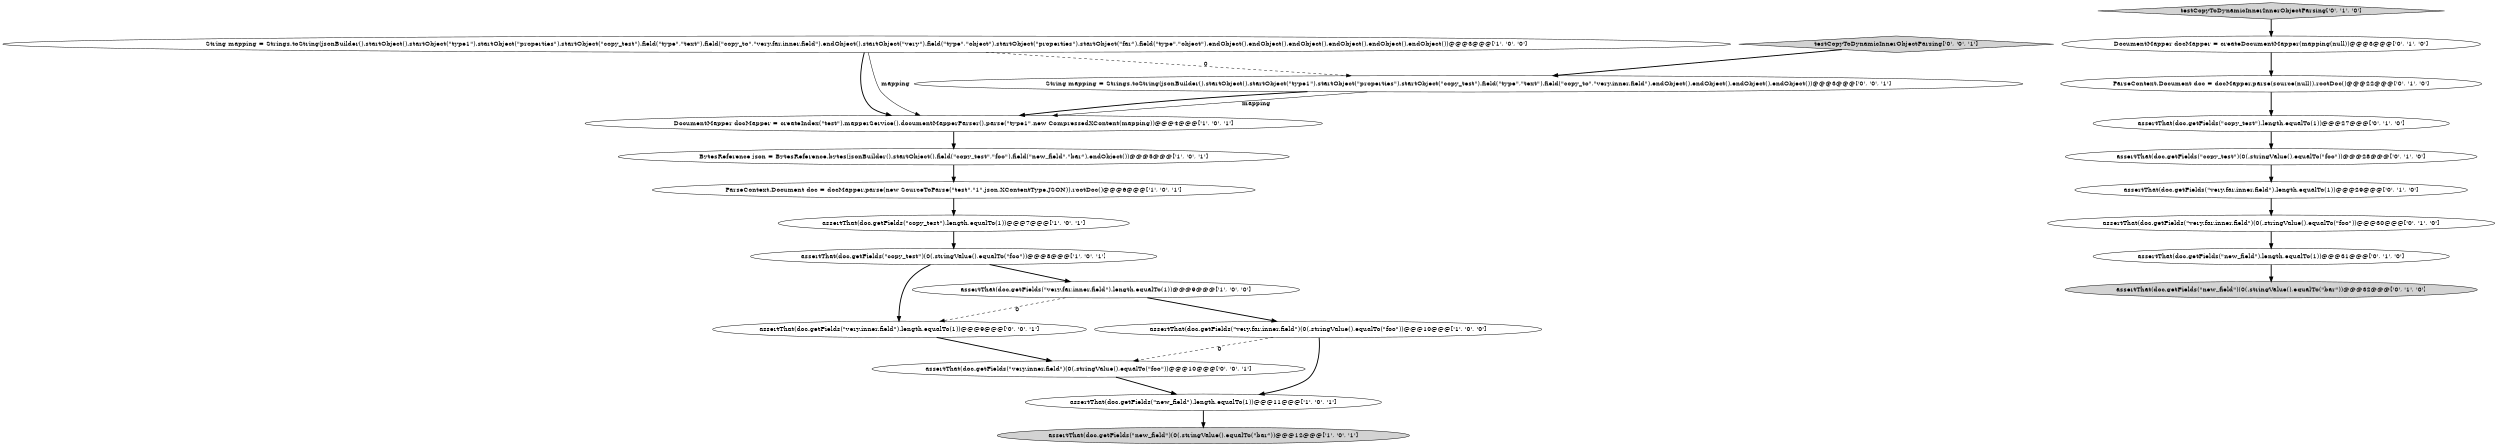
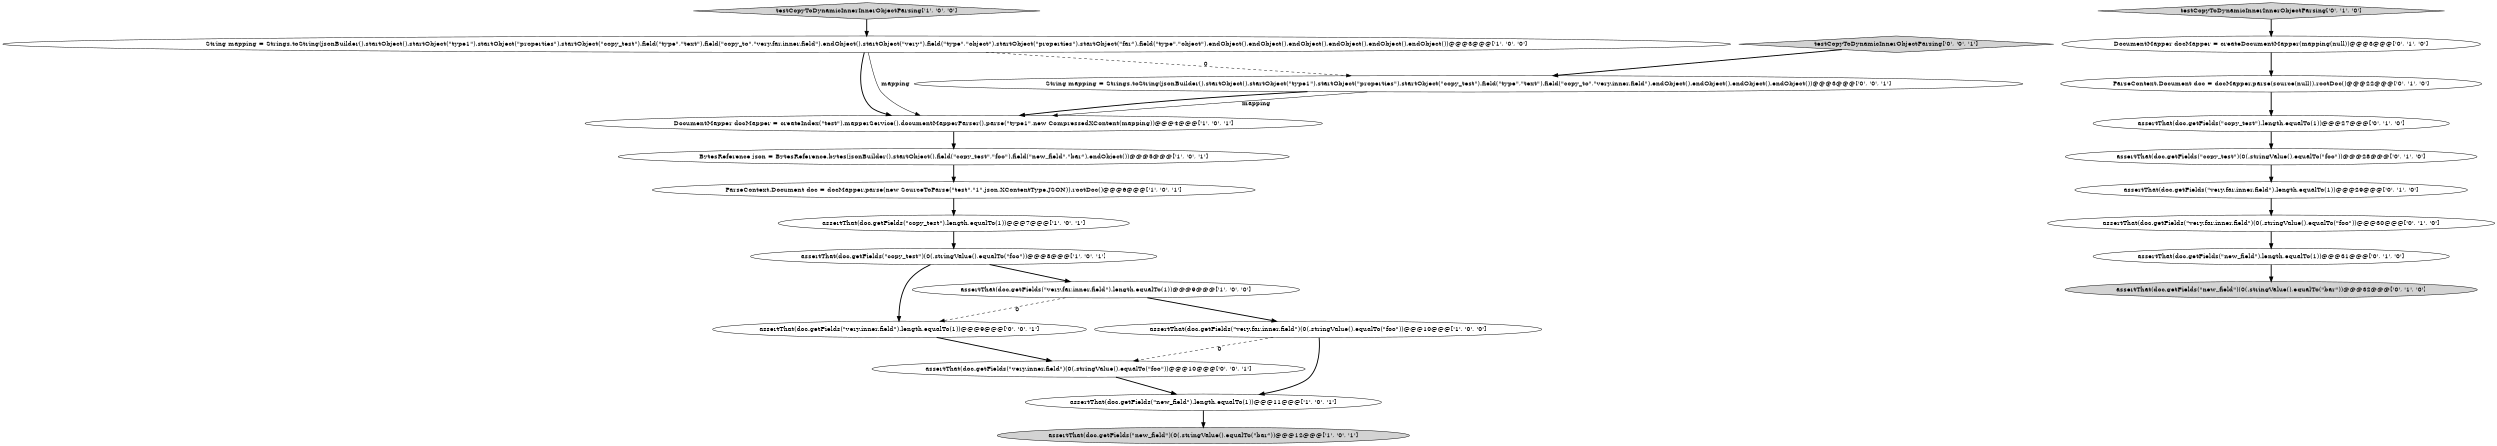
node "testCopyToDynamicInnerInnerObjectParsing['1', '0', '0']": added
